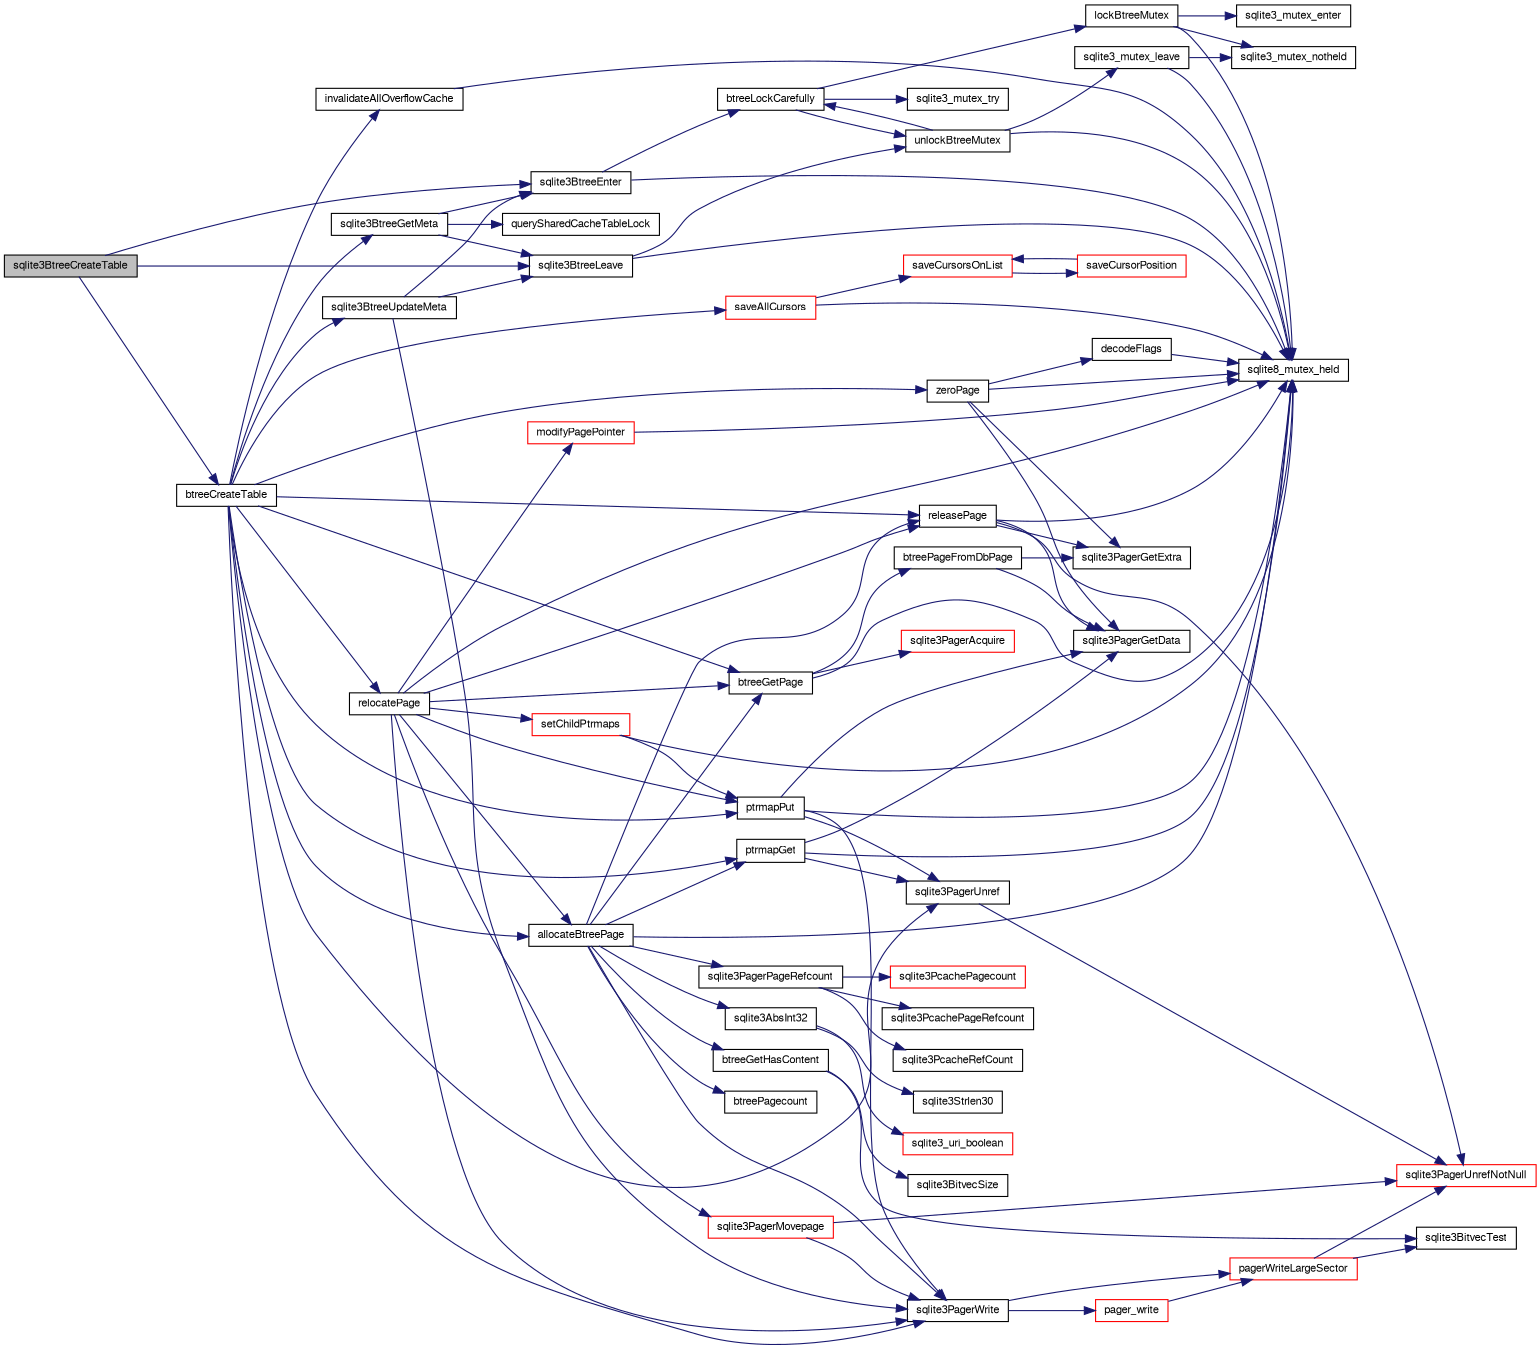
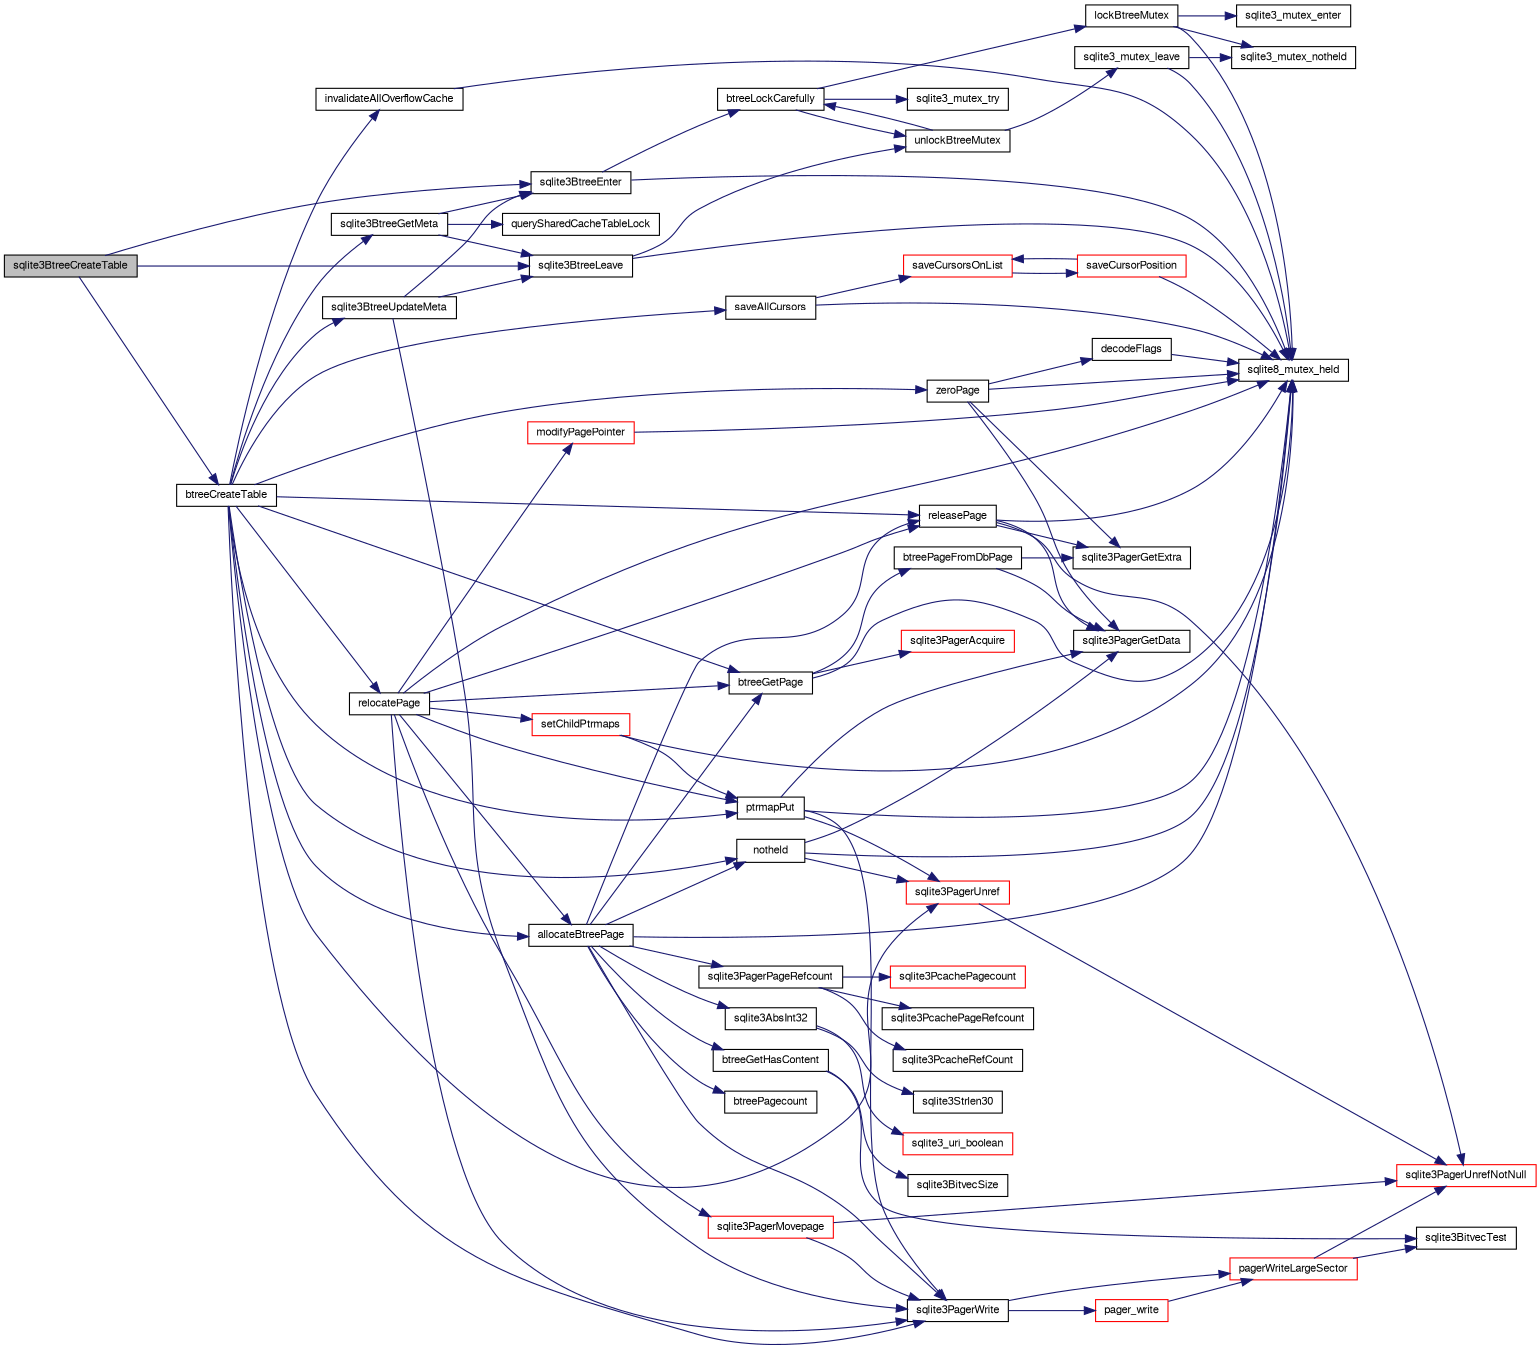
edge "unlockBtreeMutex" -> "sqlite8_mutex_held": now "saveCursorPosition" -> "sqlite8_mutex_held"
node "saveAllCursors": color red -> black
node "ptrmapGet": label "ptrmapGet" -> "notheld"
node "sqlite3PagerUnref": color black -> red
